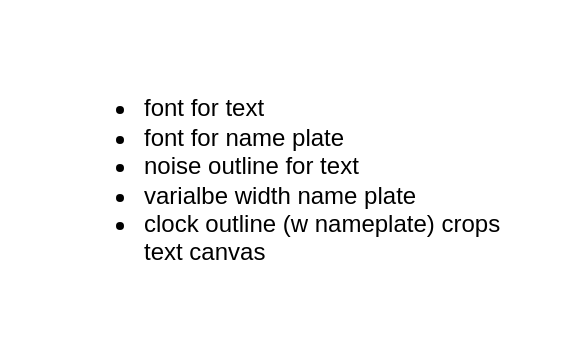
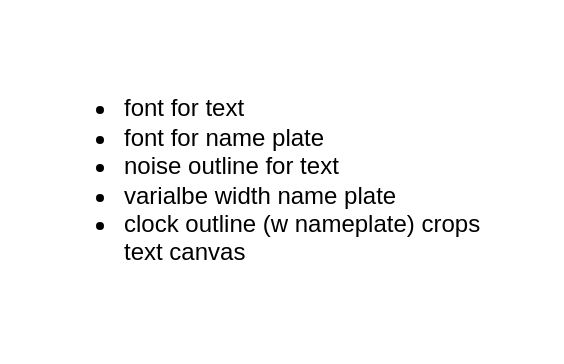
node "font for text font for name plate noise outline for text varialbe width name plate clock outline (w nameplate) crops text canvas": moved (301, 181) -> (281, 181)
